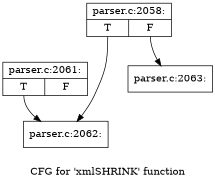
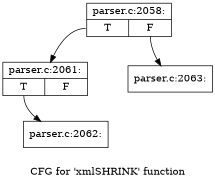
edge "parser.c:2058:" -> "parser.c:2062:": now "parser.c:2058:" -> "parser.c:2061:"
